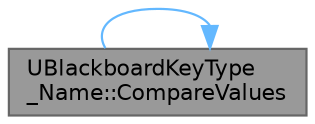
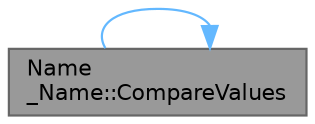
node "UBlackboardKeyType _Name::CompareValues": label "UBlackboardKeyType _Name::CompareValues" -> "Name _Name::CompareValues"
